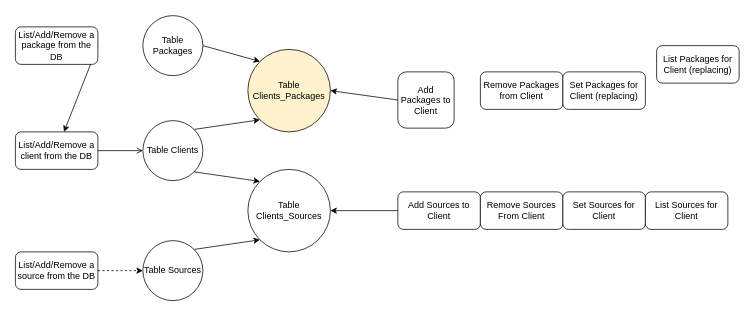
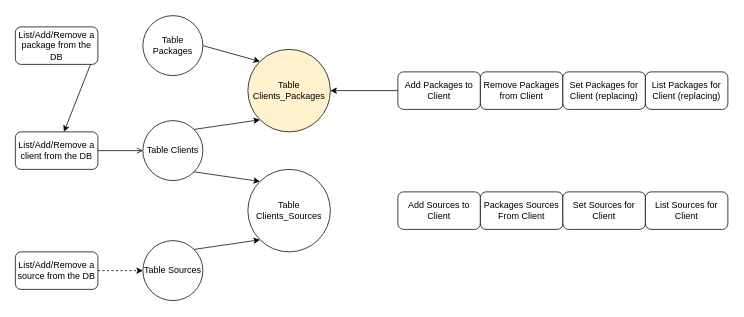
node "List Packages for Client (replacing)": moved (698, 64) -> (687, 90)
node "Add Packages to Client": size 56x56 -> 83x38
edge "Add Sources to Client" -> "Table Clients_Sources": removed
node "Remove Sources From Client": label "Remove Sources From Client" -> "Packages Sources From Client"
